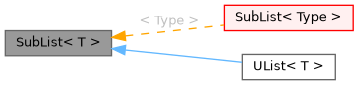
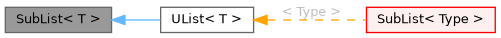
edge "SubList< Type >" -> "SubList< T >": now "SubList< Type >" -> "UList< T >"
